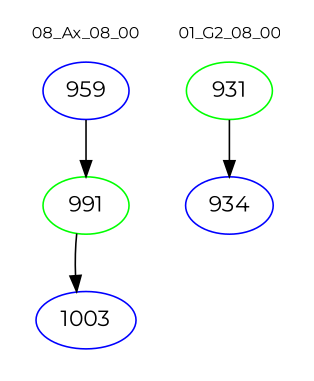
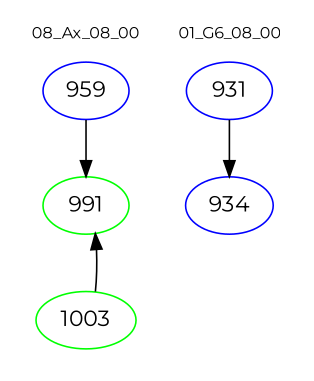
cluster "01_G2_08_00": label "01_G2_08_00" -> "01_G6_08_00"
node "931": color green -> blue
edge "991" -> "1003": reversed
node "1003": color blue -> green
